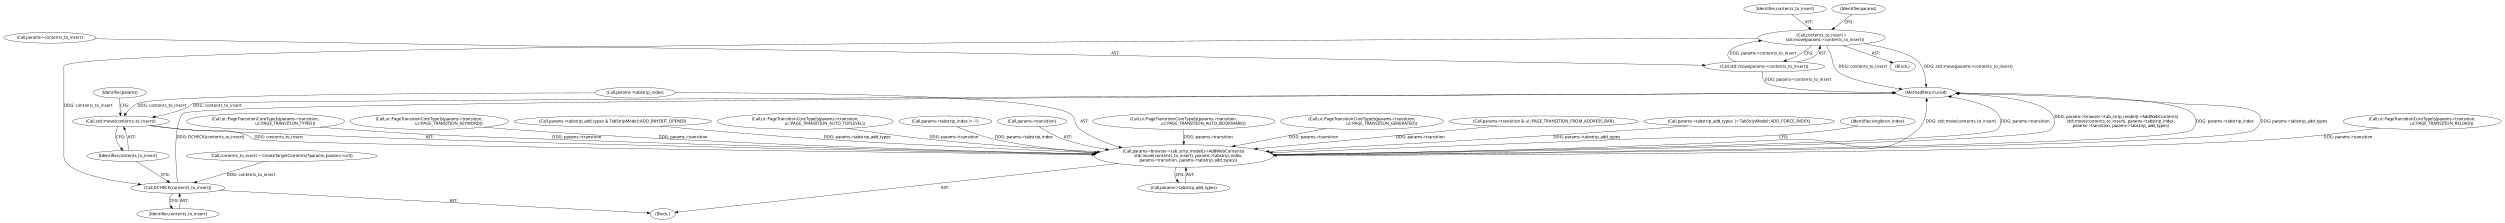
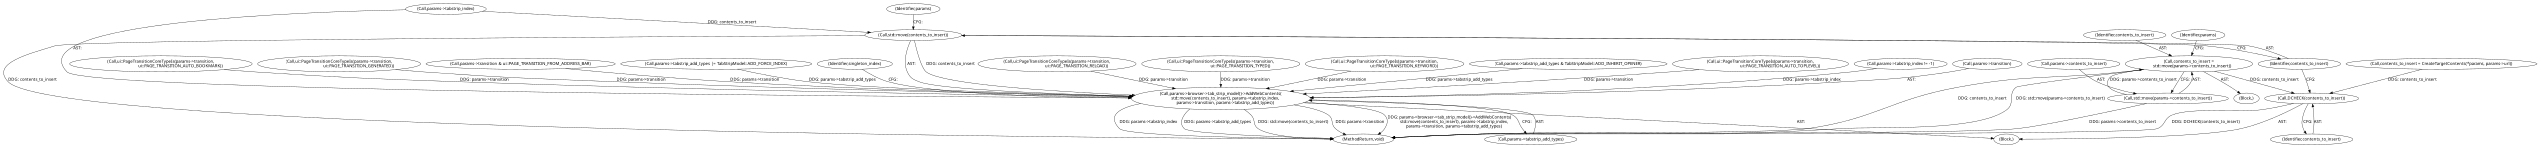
edge "(MethodReturn,void)" -> "(Call,std::move(contents_to_insert))": reversed
